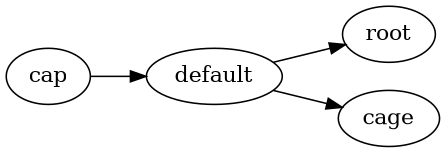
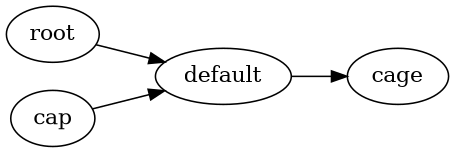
edge "default" -> "root": reversed
